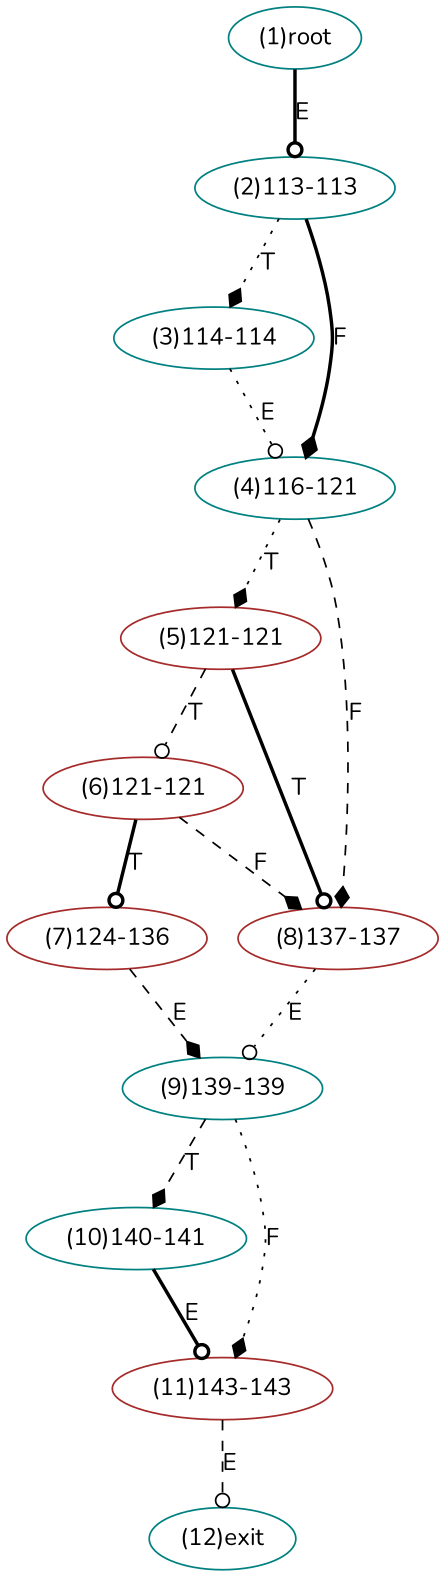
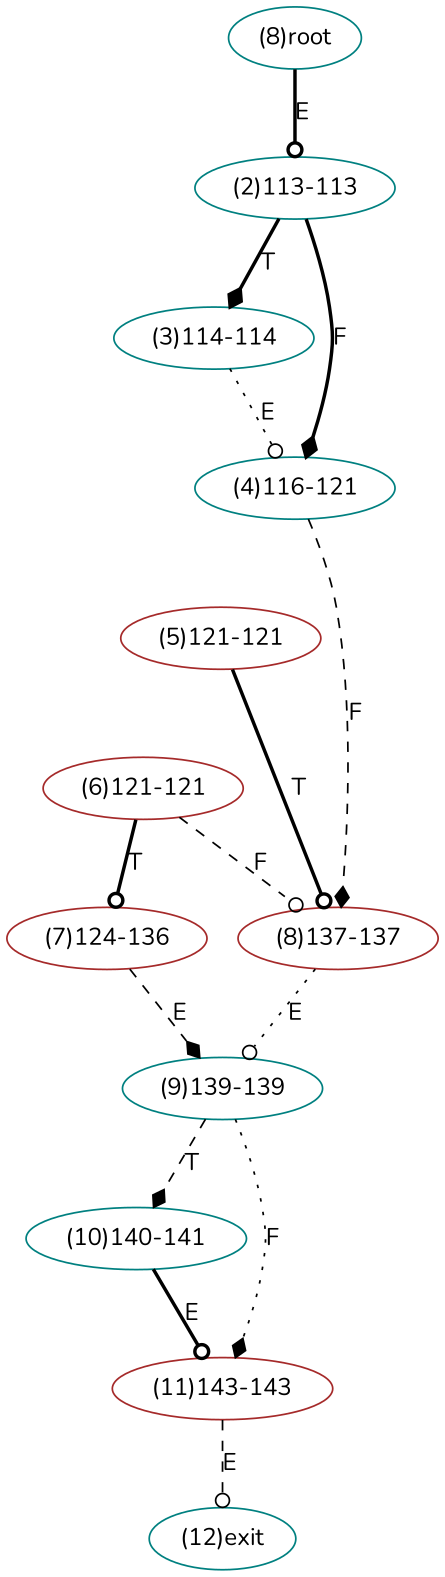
node "(1)root": label "(1)root" -> "(8)root"
edge "(2)113-113" -> "(3)114-114": style dotted -> bold
edge "(4)116-121" -> "(5)121-121": removed, label "T"
edge "(5)121-121" -> "(6)121-121": removed, label "T"
edge "(6)121-121" -> "(8)137-137": arrowhead diamond -> odot
